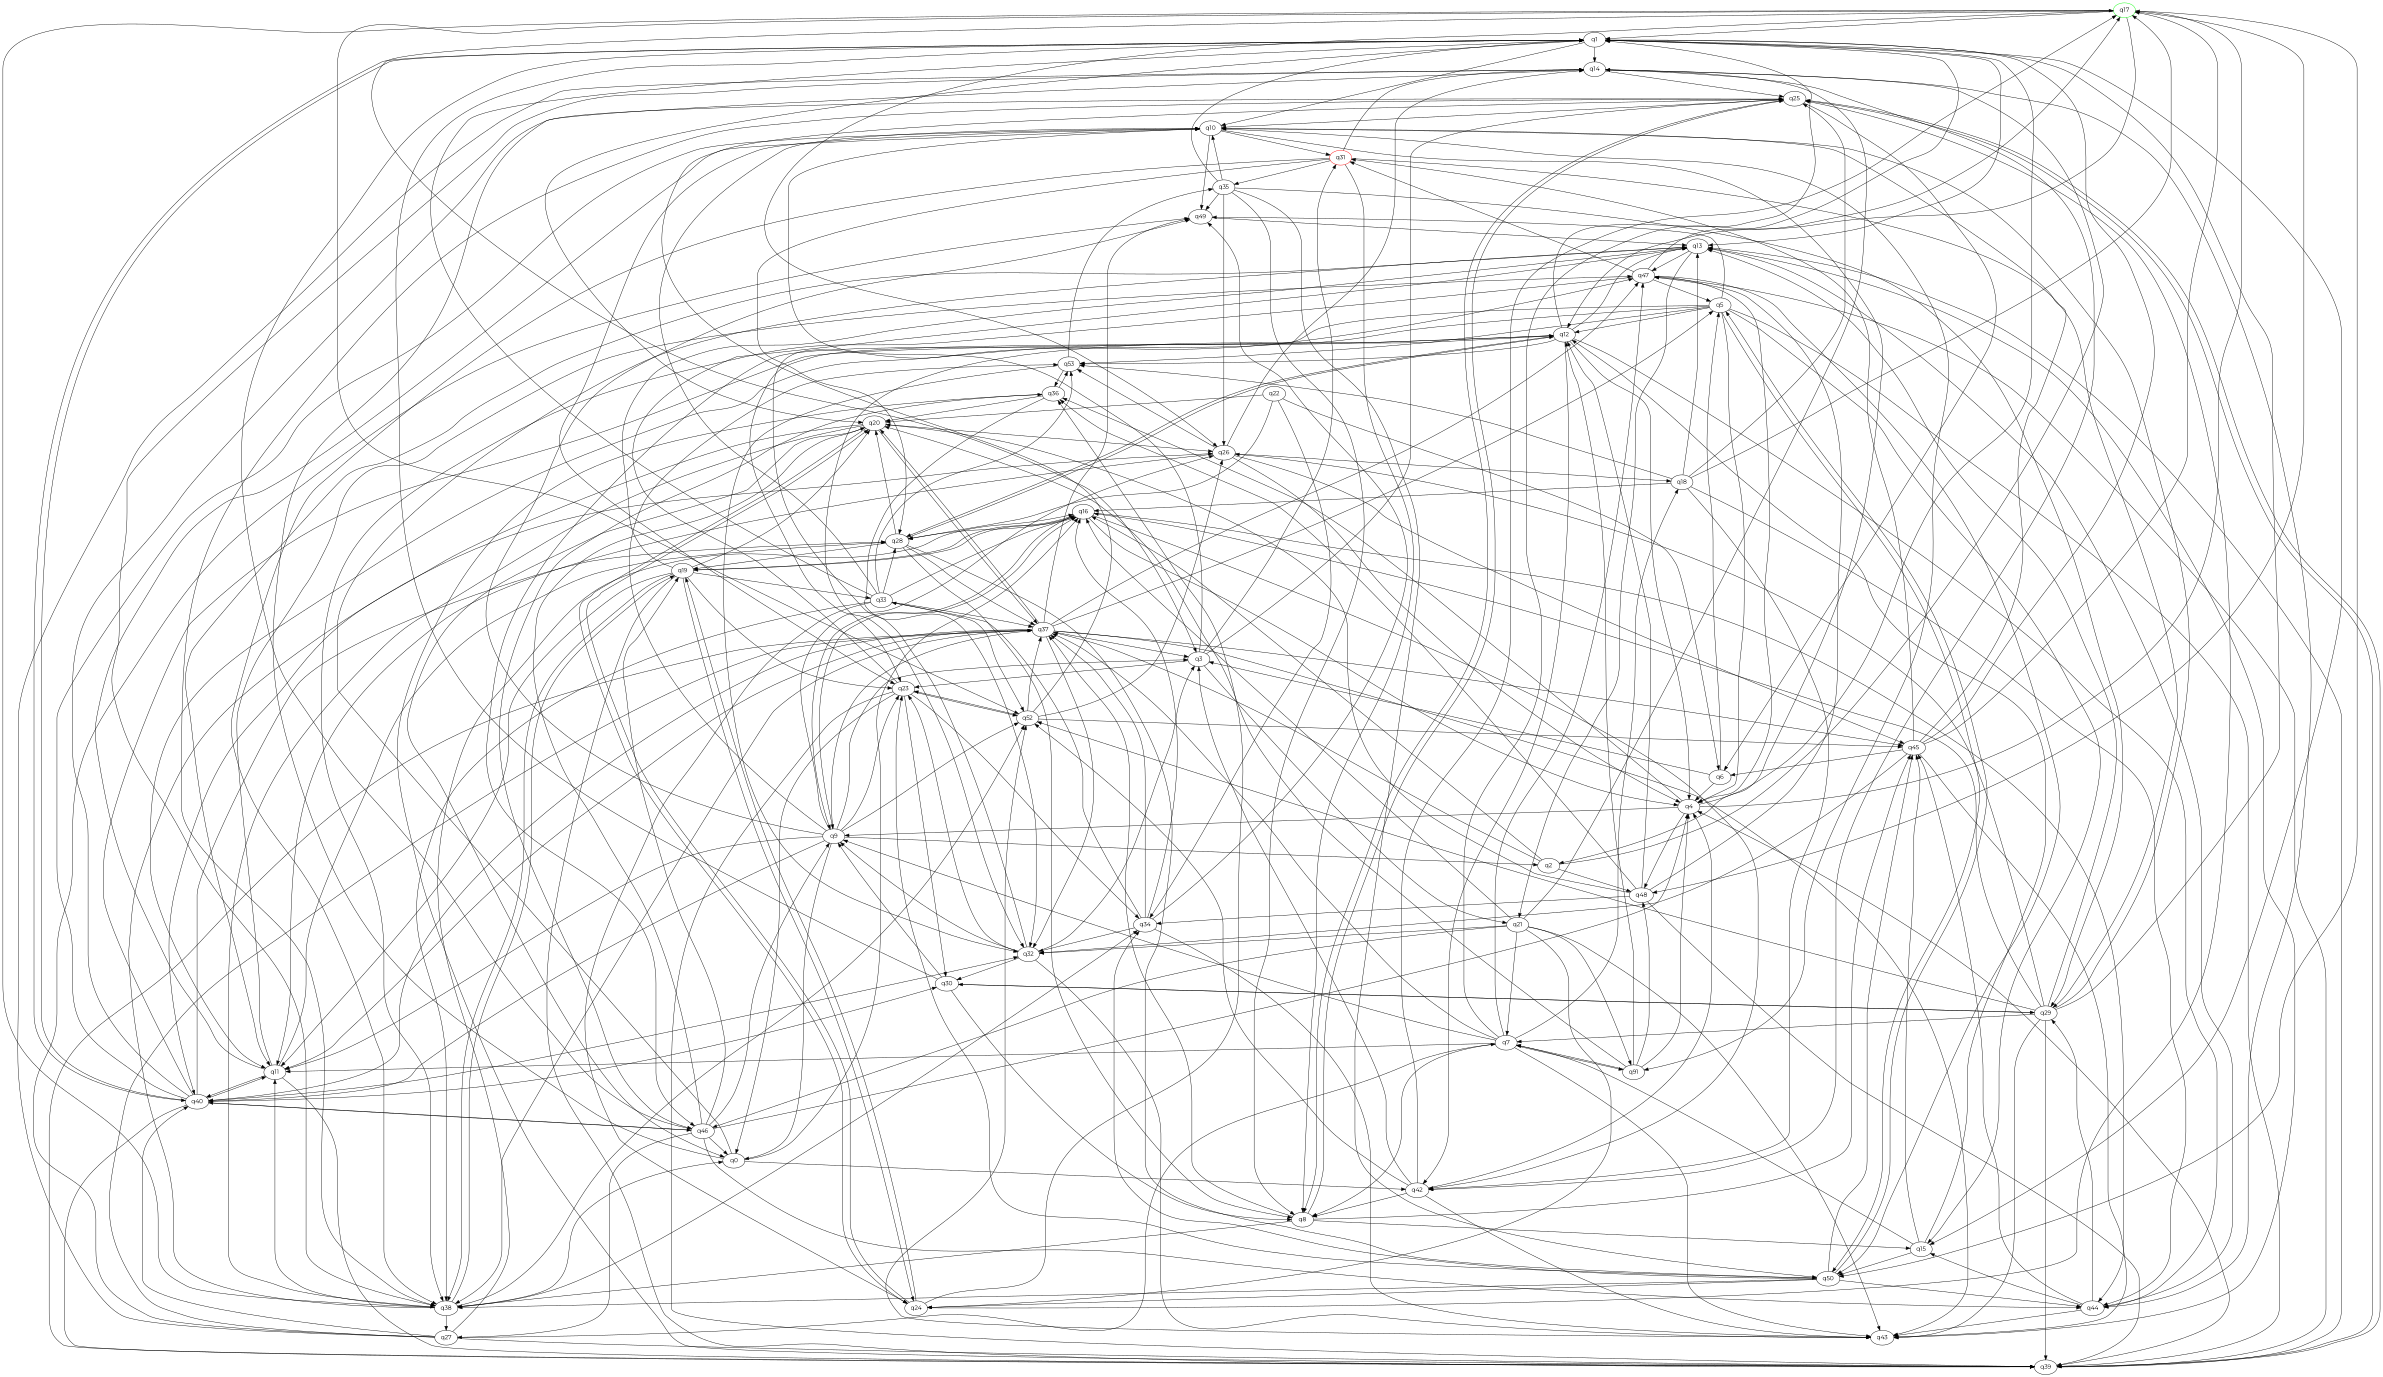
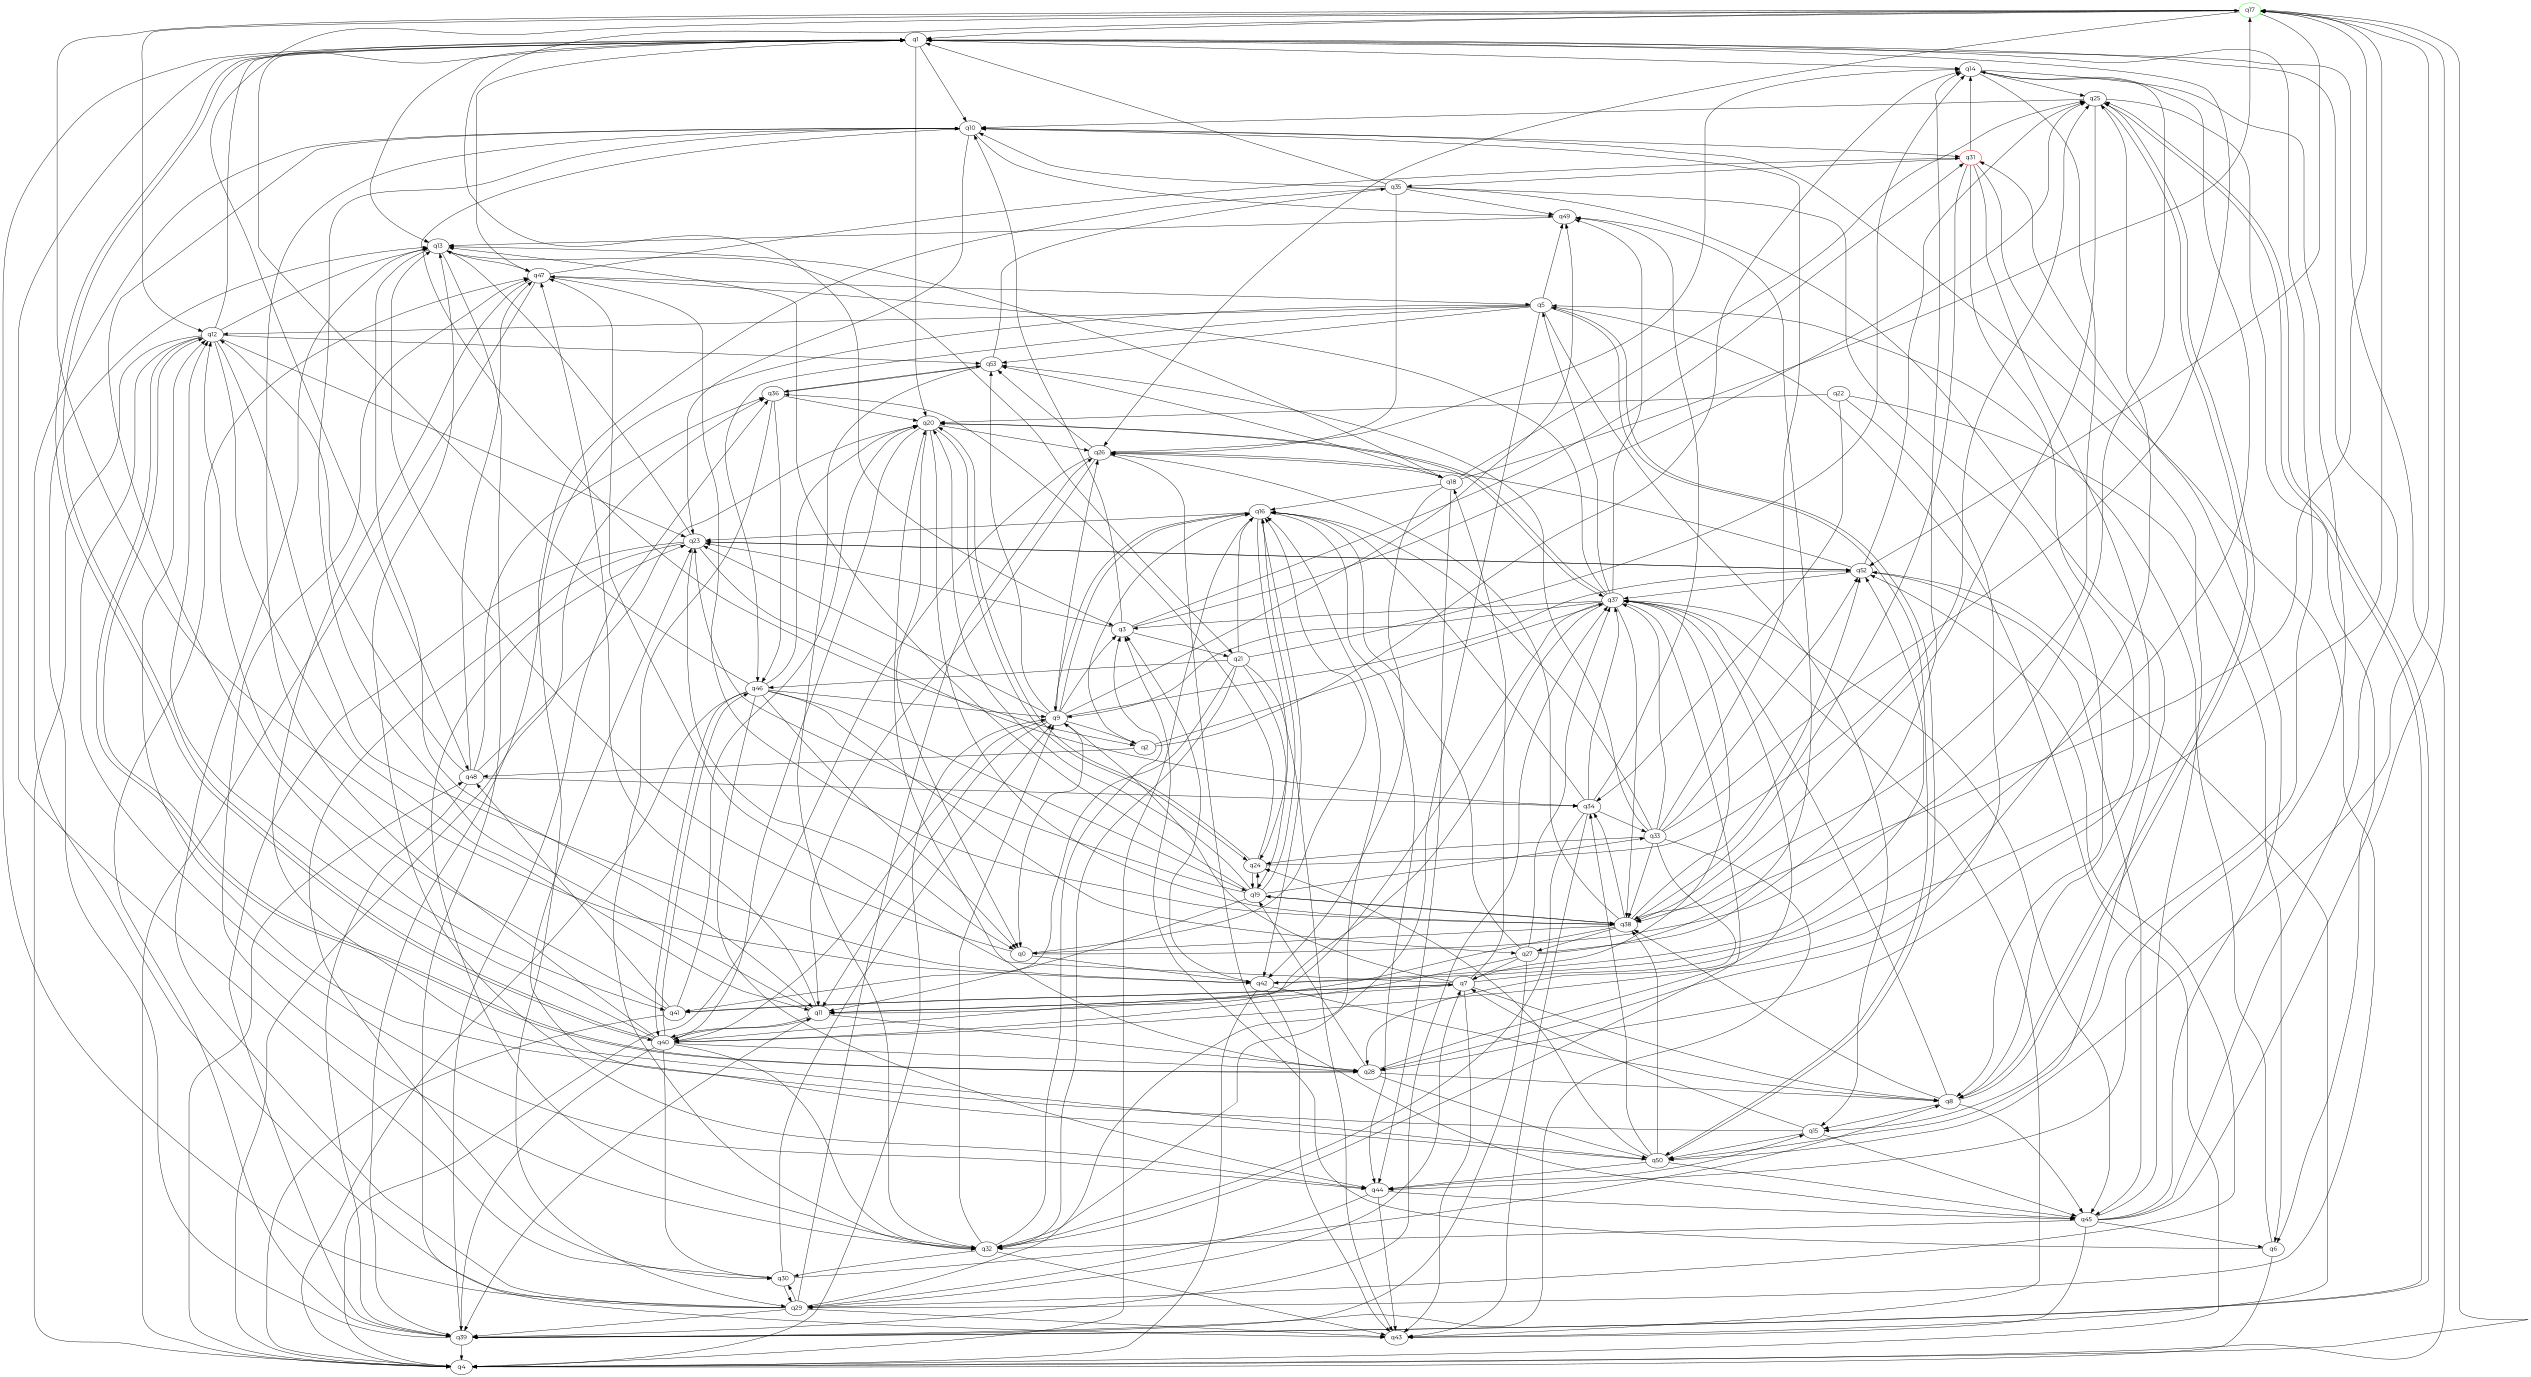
edge "q16" -> "q28": now "q16" -> "q23"
edge "q21" -> "q7": removed
node "q91": label "q91" -> "q41"
edge "q19" -> "q39": now "q33" -> "q39"
